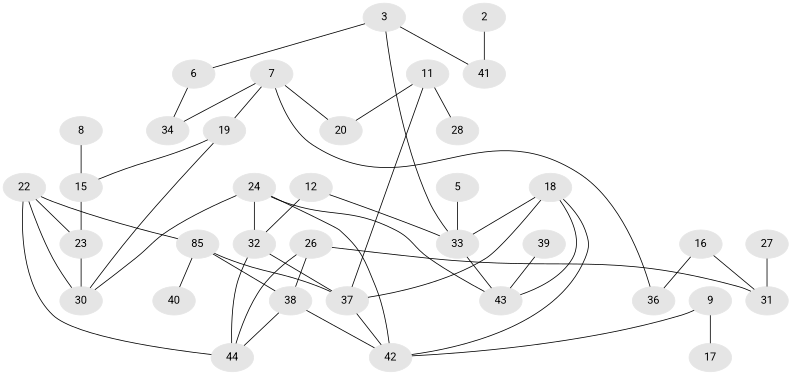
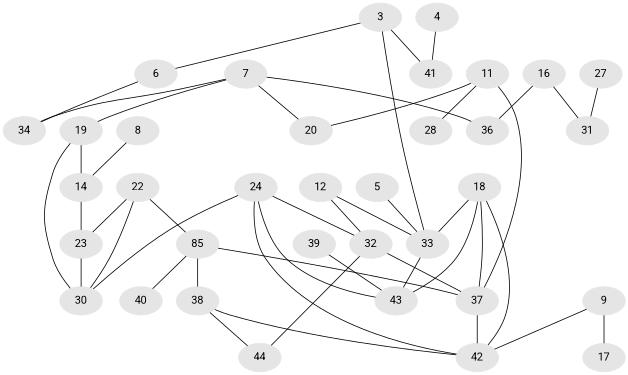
node "2": label "2" -> "4"
node "15": label "15" -> "14"
node "26": removed
edge "22" -- "44": removed
